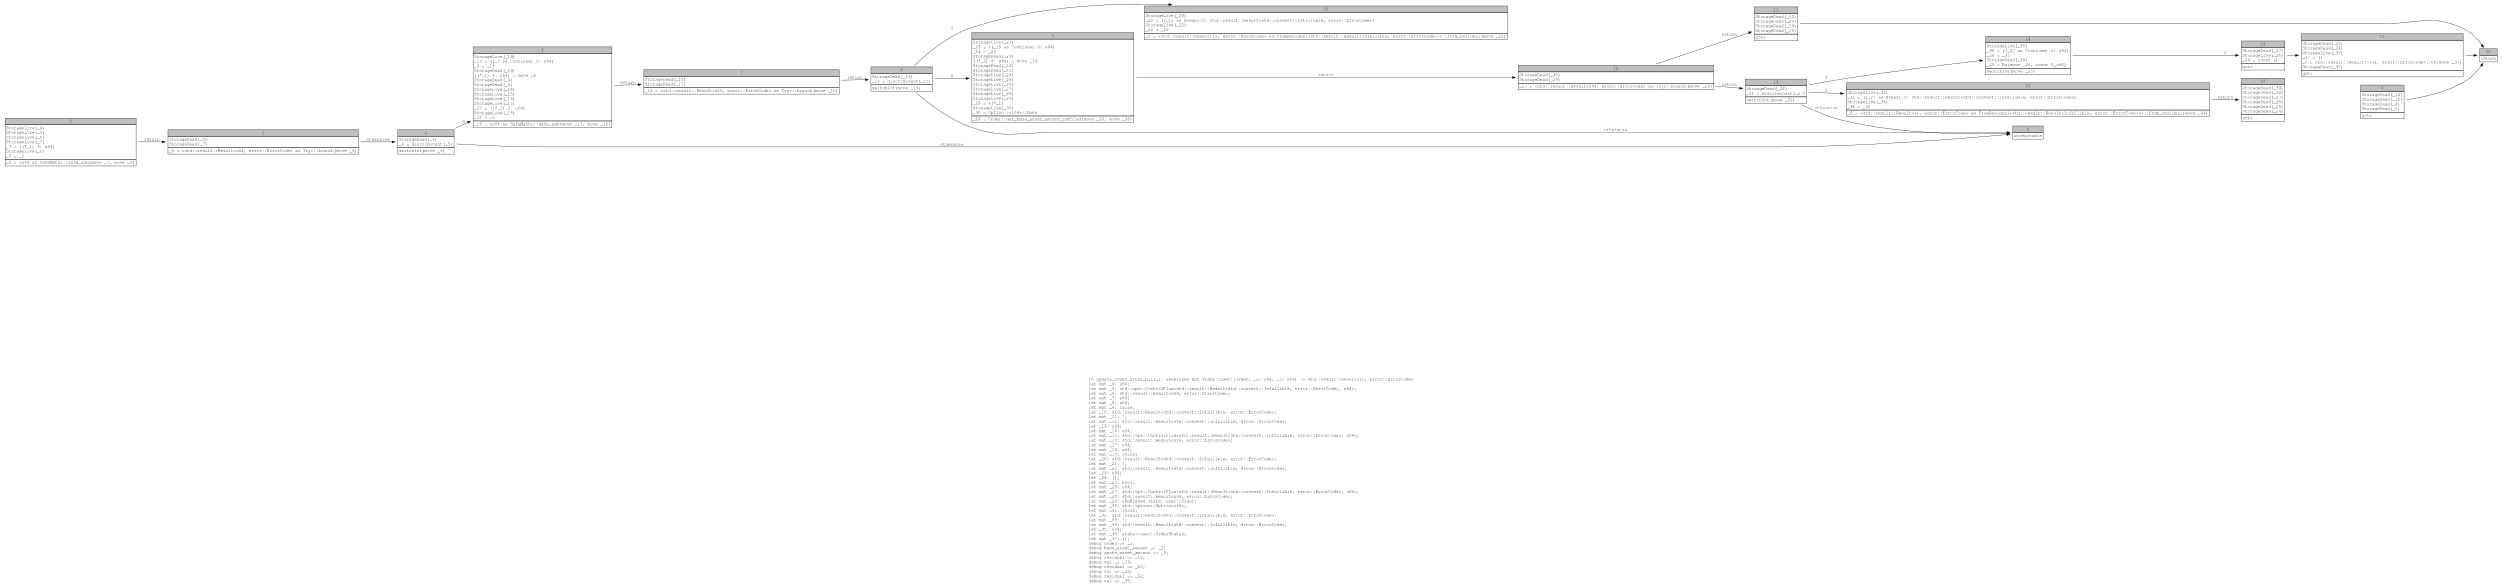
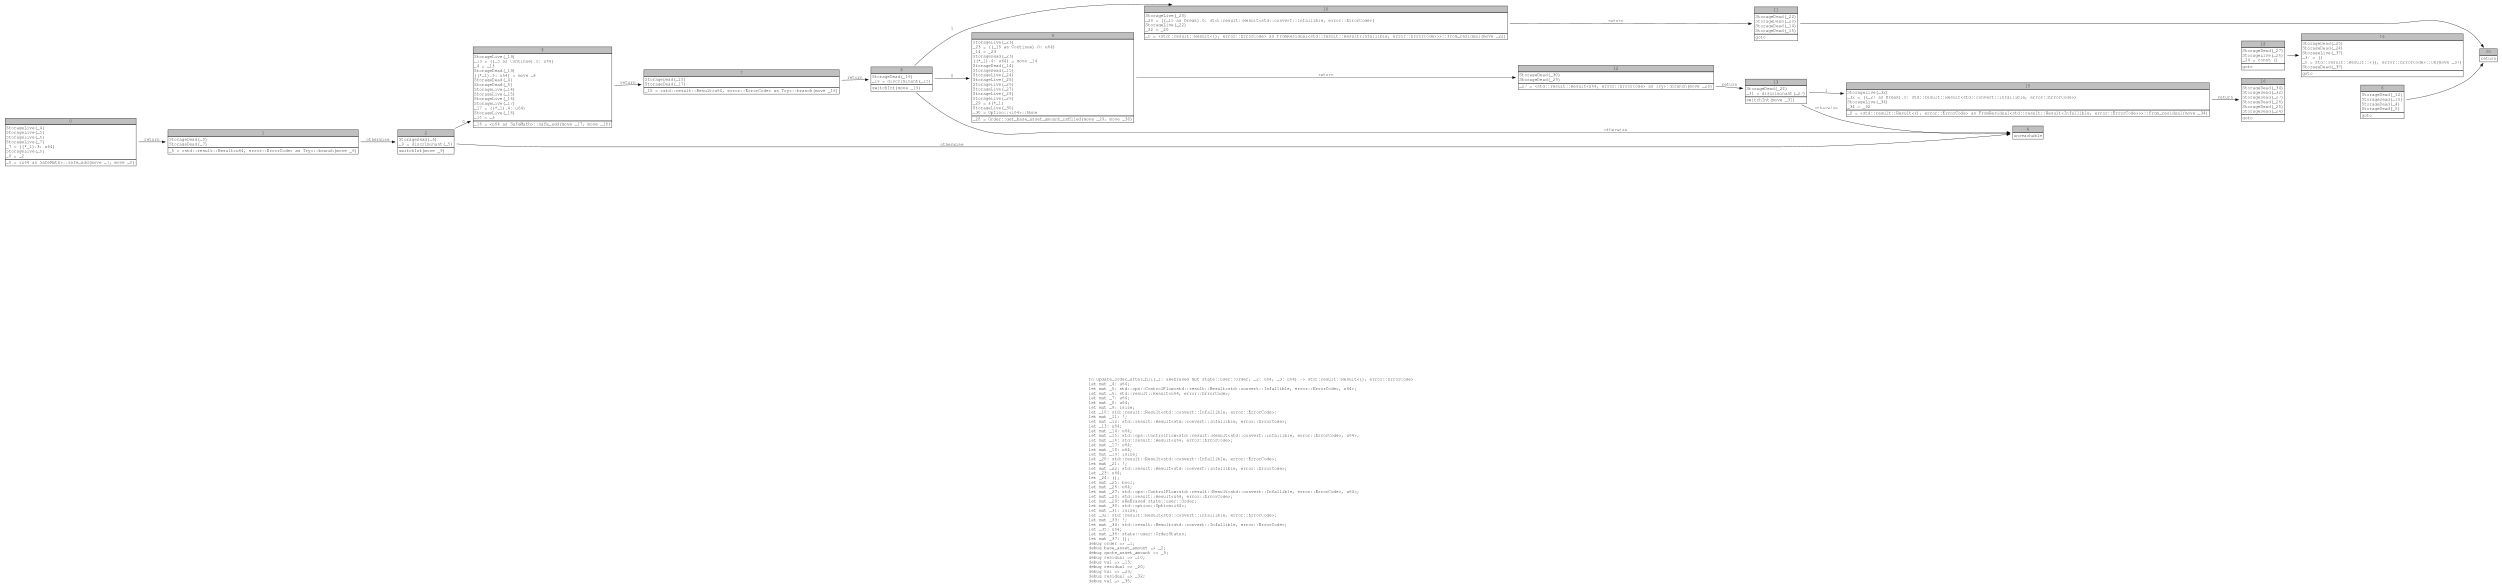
edge "12" -> "11": now "10" -> "11"
node "14": removed
edge "19" -> "20": removed
